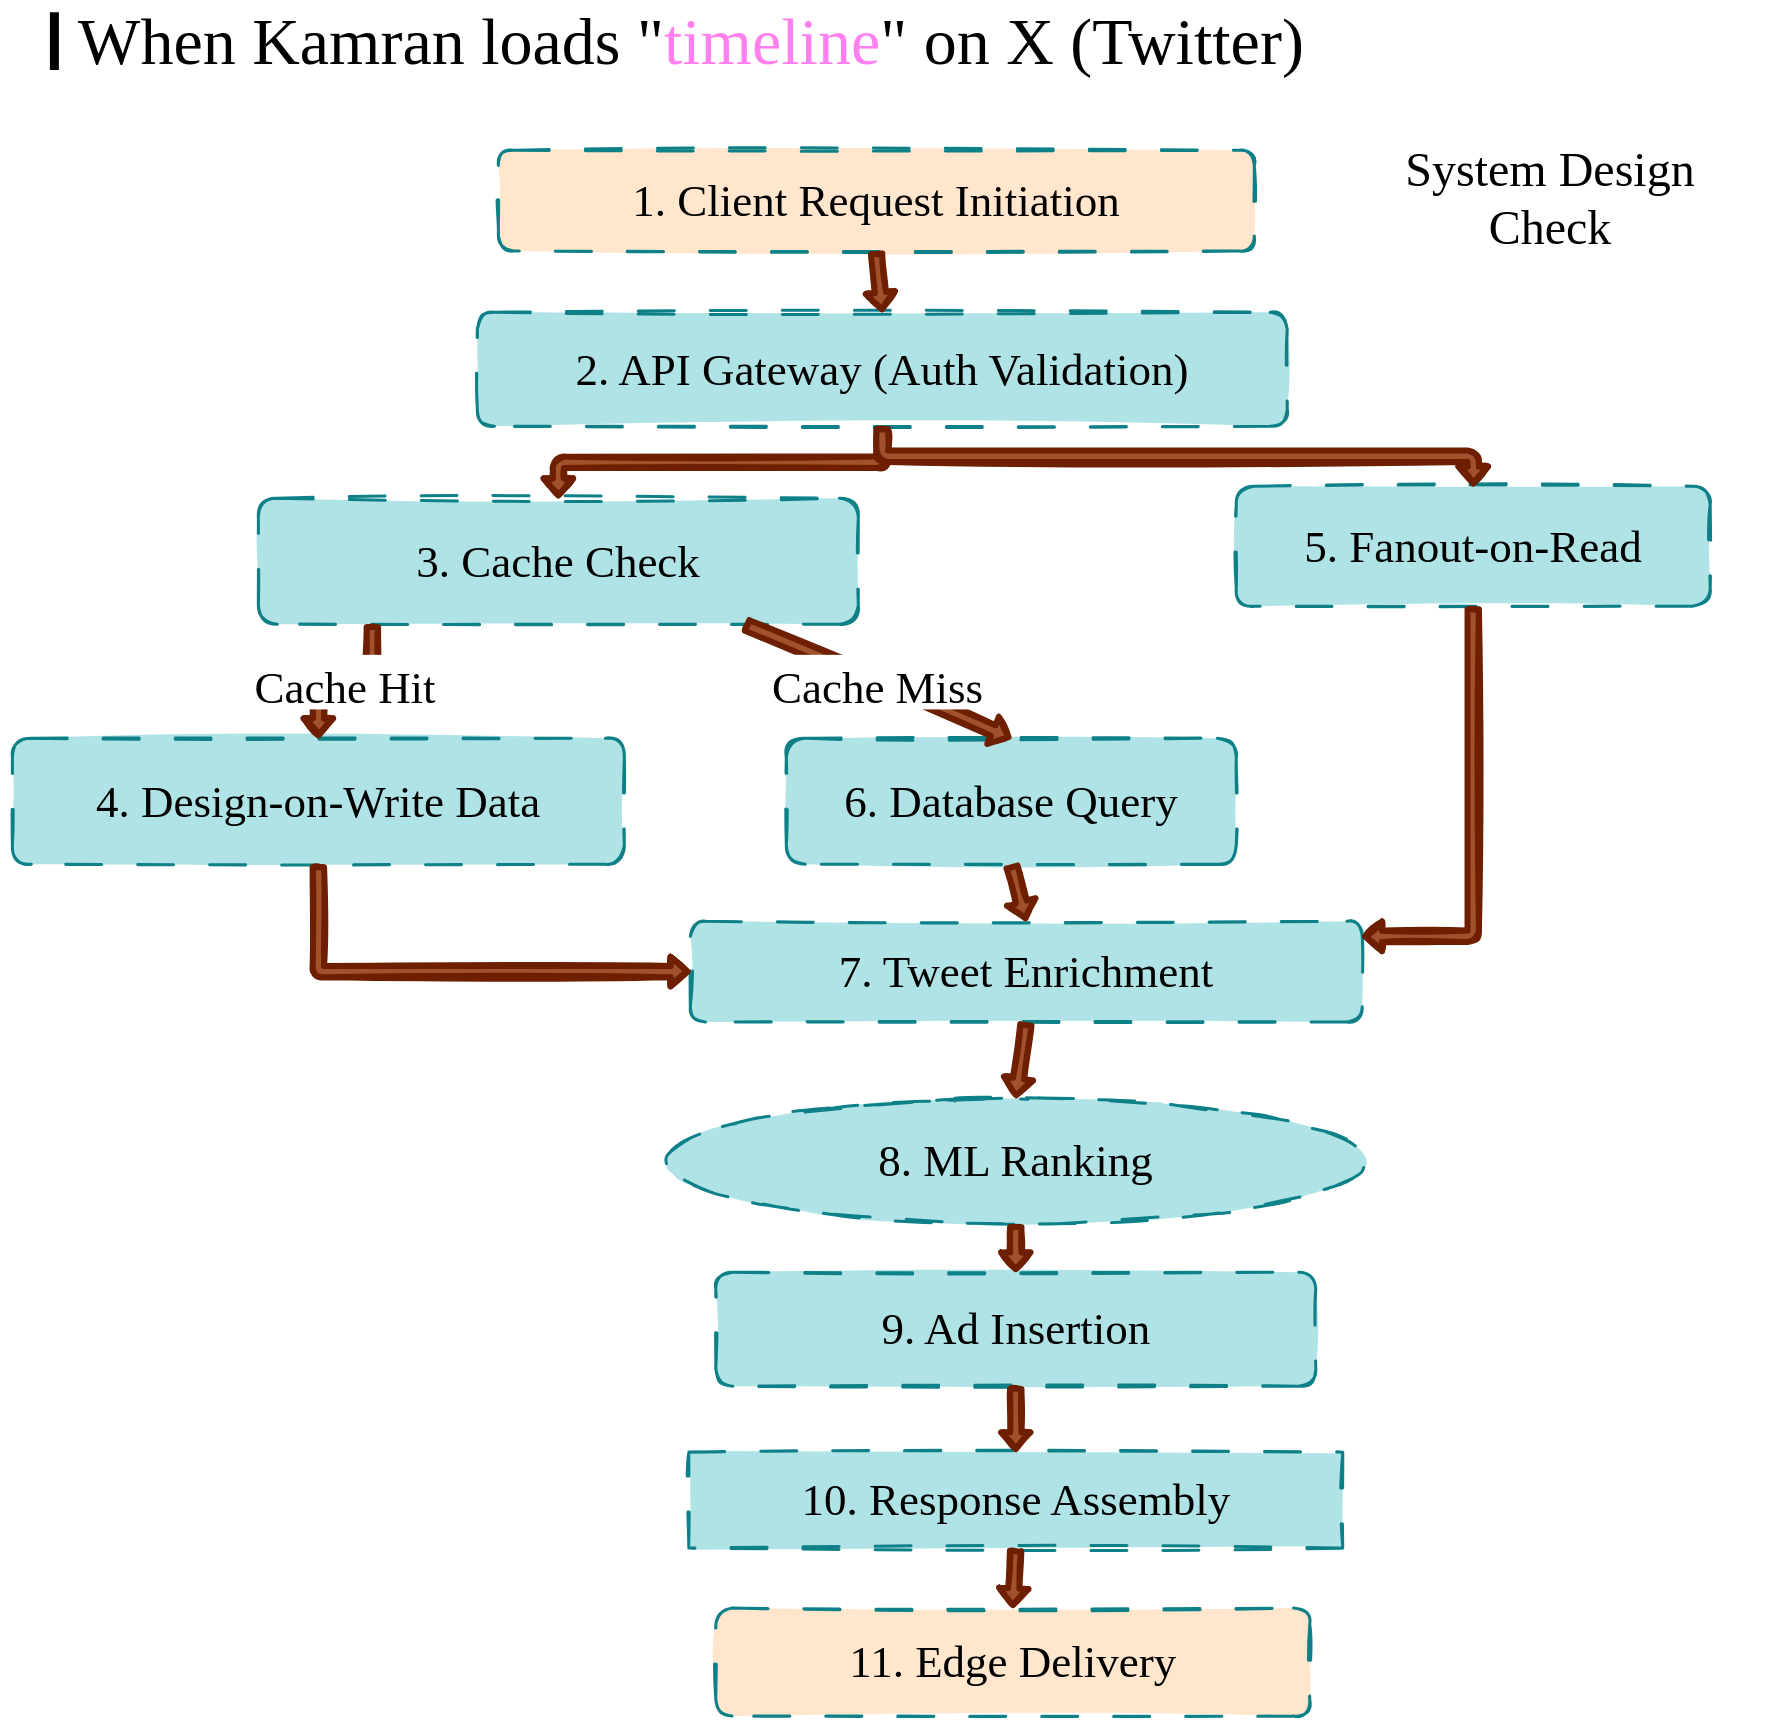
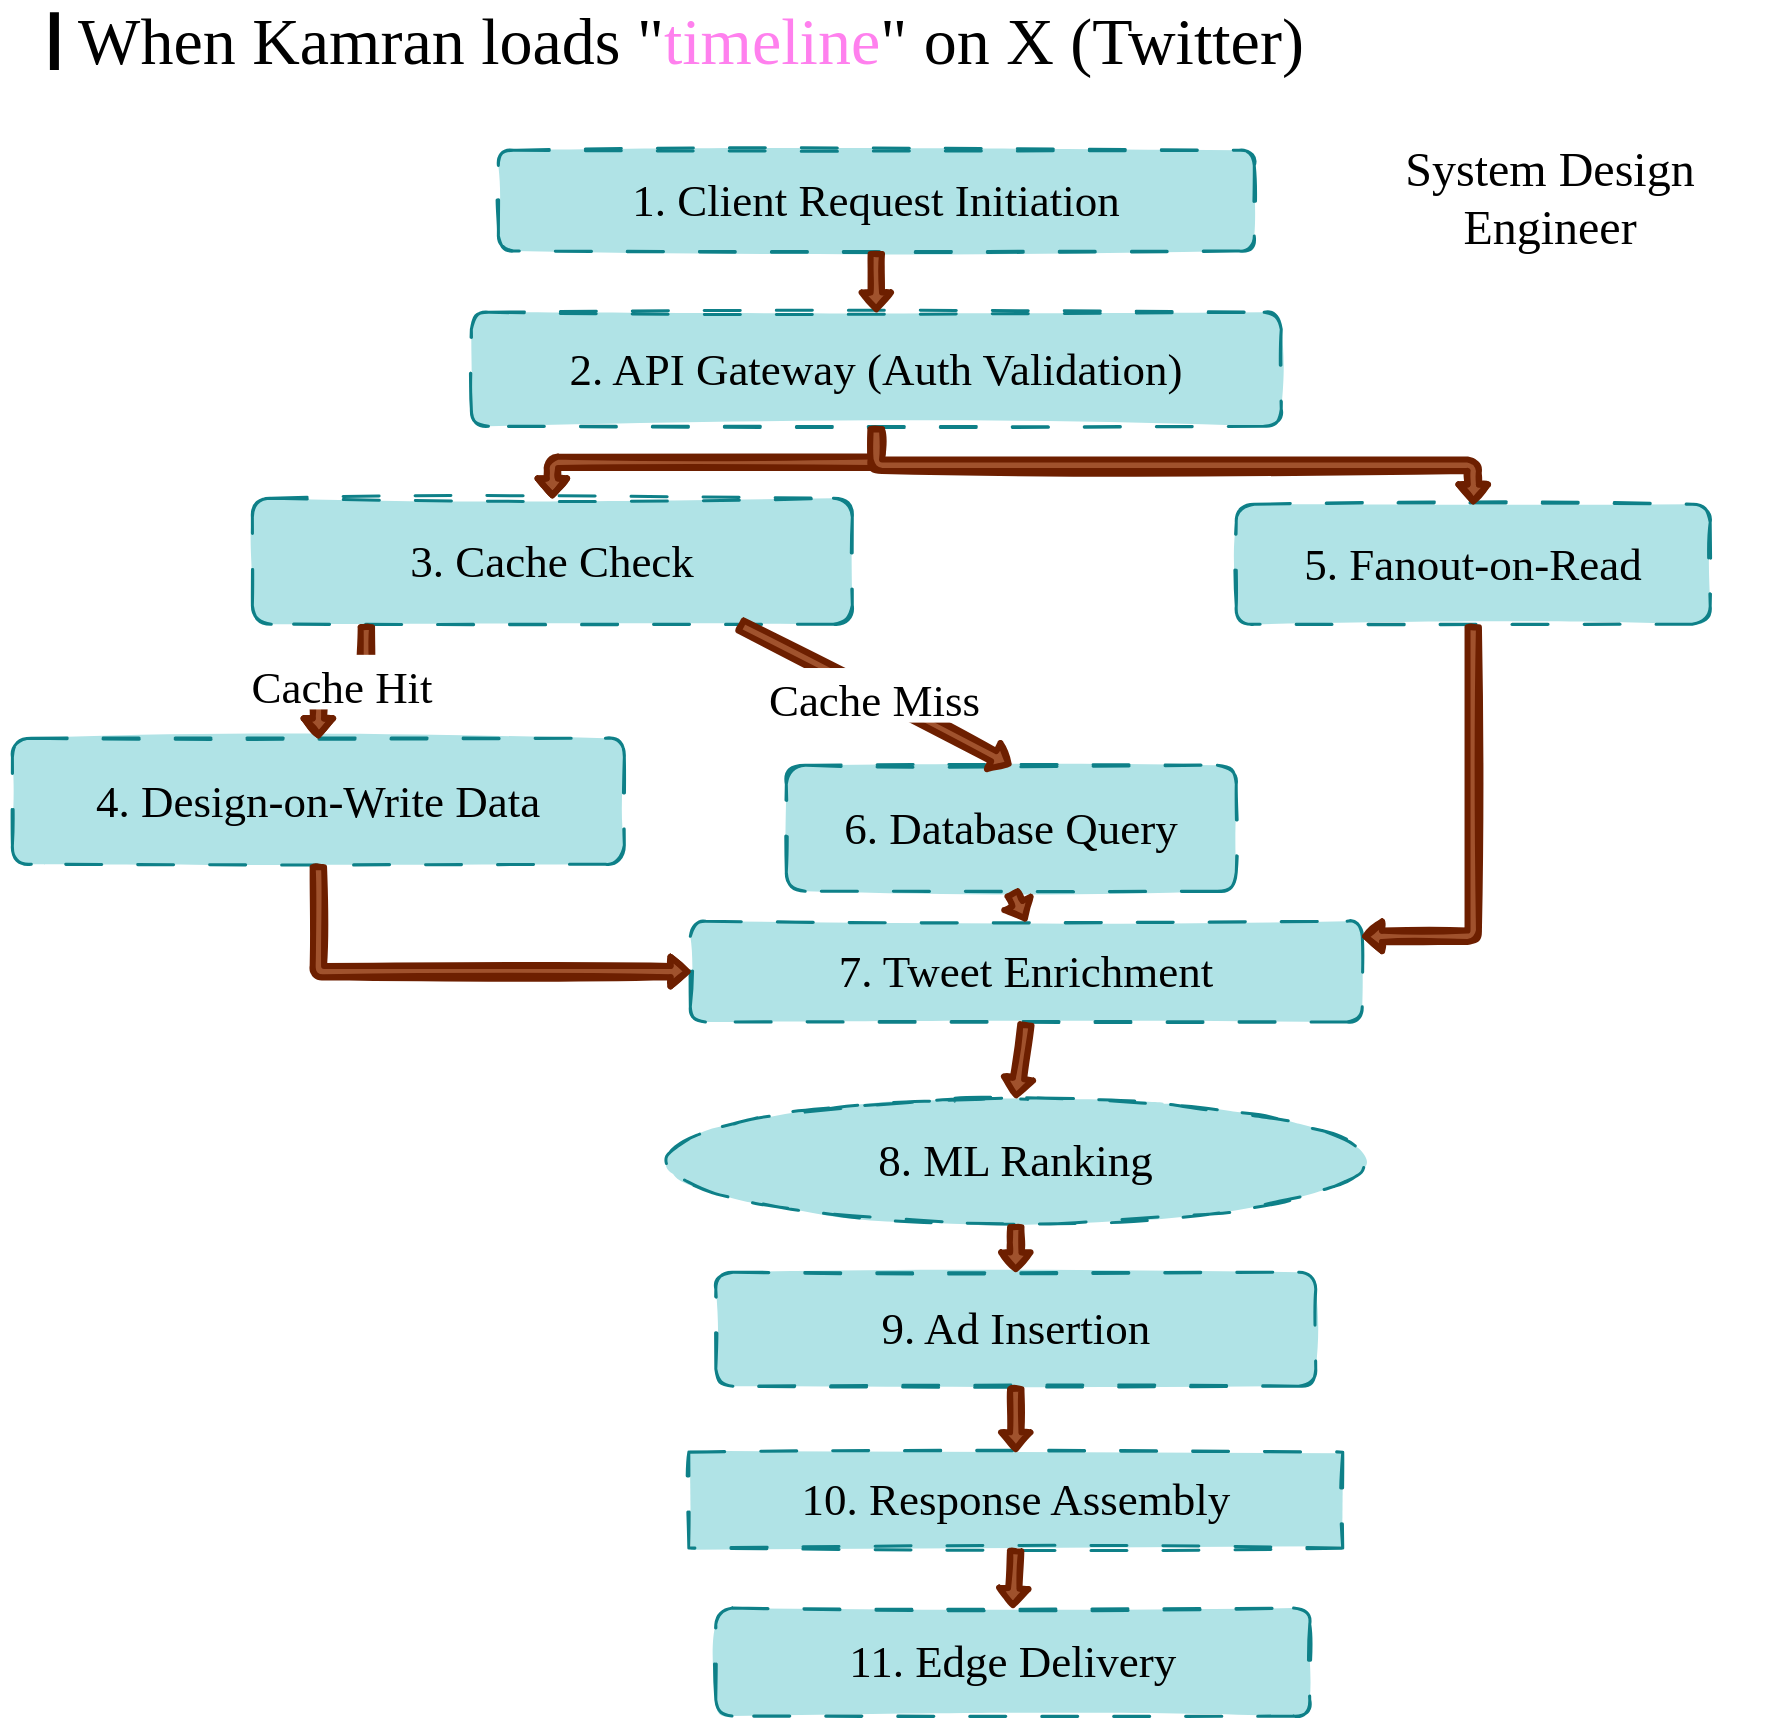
node "System Design Check": label "System Design Check" -> "System Design Engineer"
node "1. Client Request Initiation": fillcolor #ffe6cc -> #b0e3e6
node "2. API Gateway (Auth Validation)": moved (882, 369) -> (876, 369)
node "5. Fanout-on-Read": moved (1473, 546) -> (1473, 564)
node "3. Cache Check": moved (558, 561) -> (552, 561)
node "6. Database Query": moved (1011, 801) -> (1011, 828)
node "11. Edge Delivery": fillcolor #ffe6cc -> #b0e3e6
